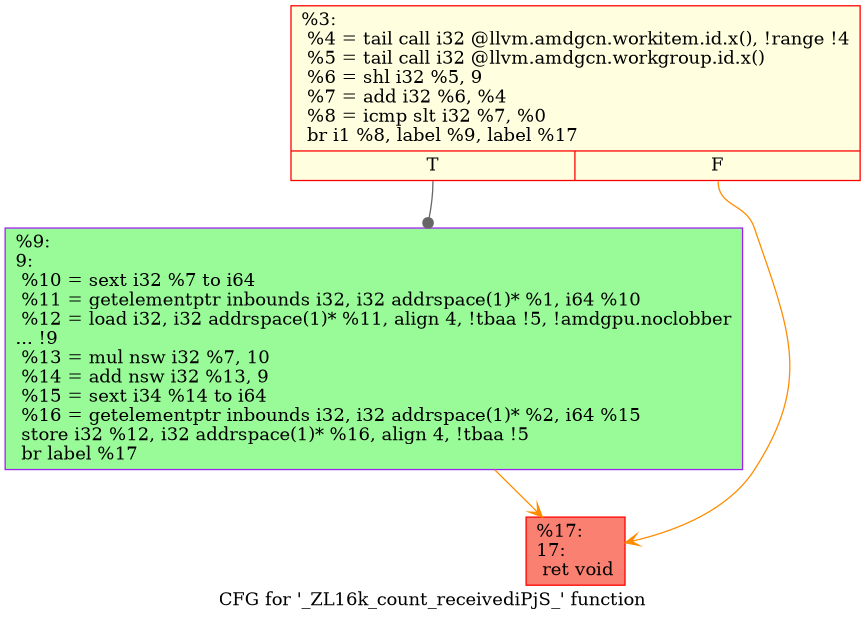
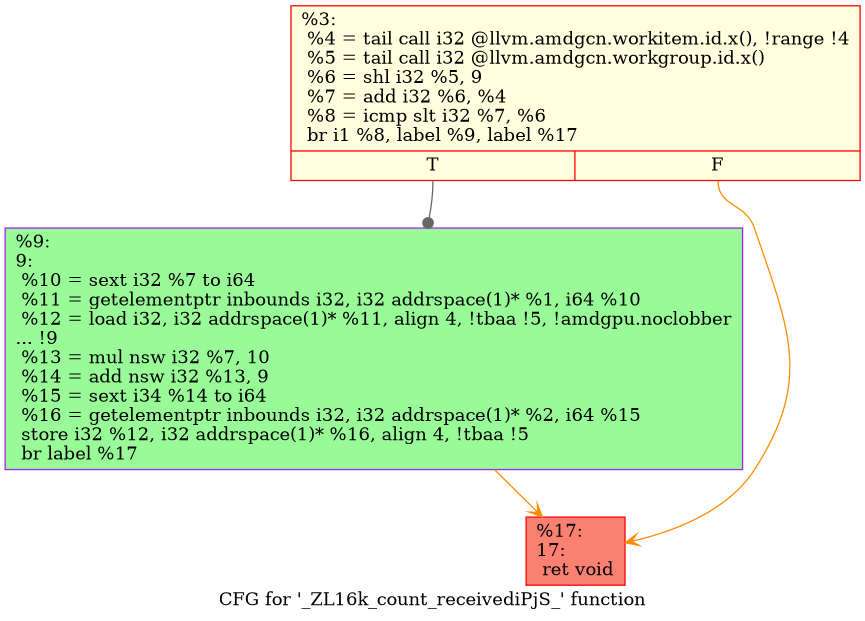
node "%3:": text "%8 = icmp slt i32 %7, %0" -> "%8 = icmp slt i32 %7, %6"
